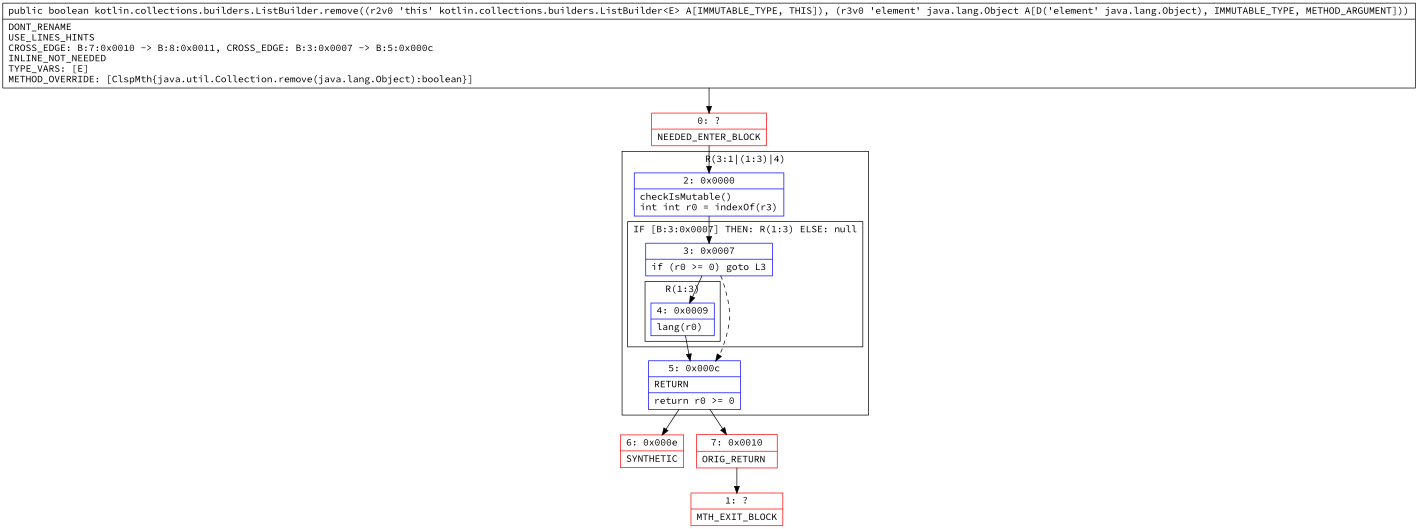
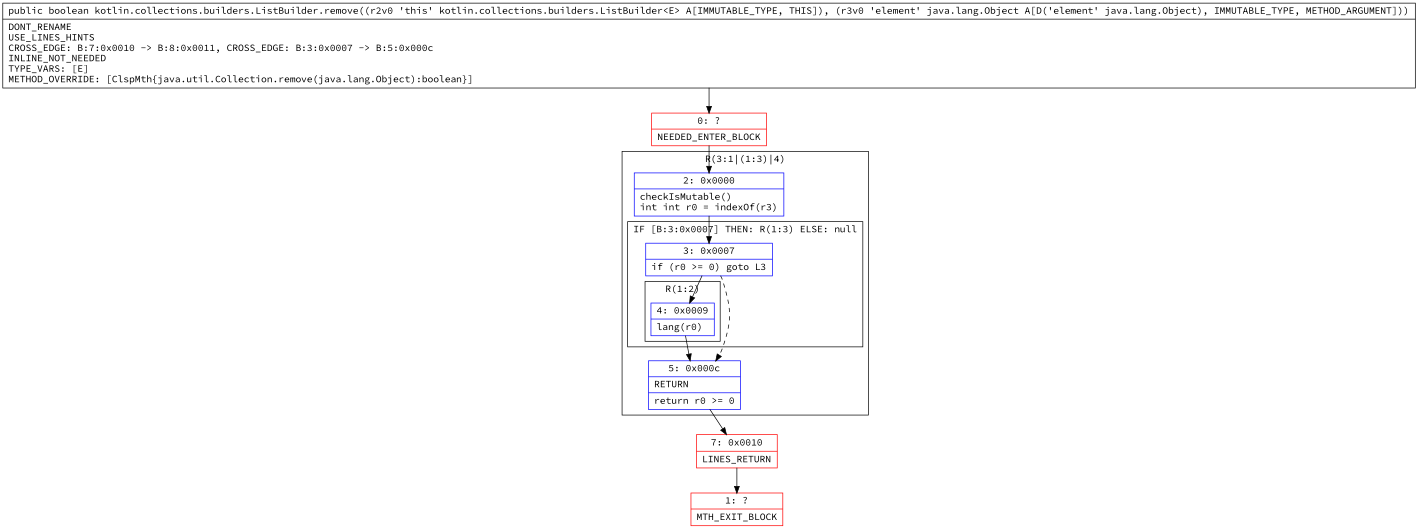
cluster "R(1:3)": label "R(1:3)" -> "R(1:2)"
node "6: 0x000e": removed
node "7: 0x0010": text "ORIG_RETURN" -> "LINES_RETURN"
